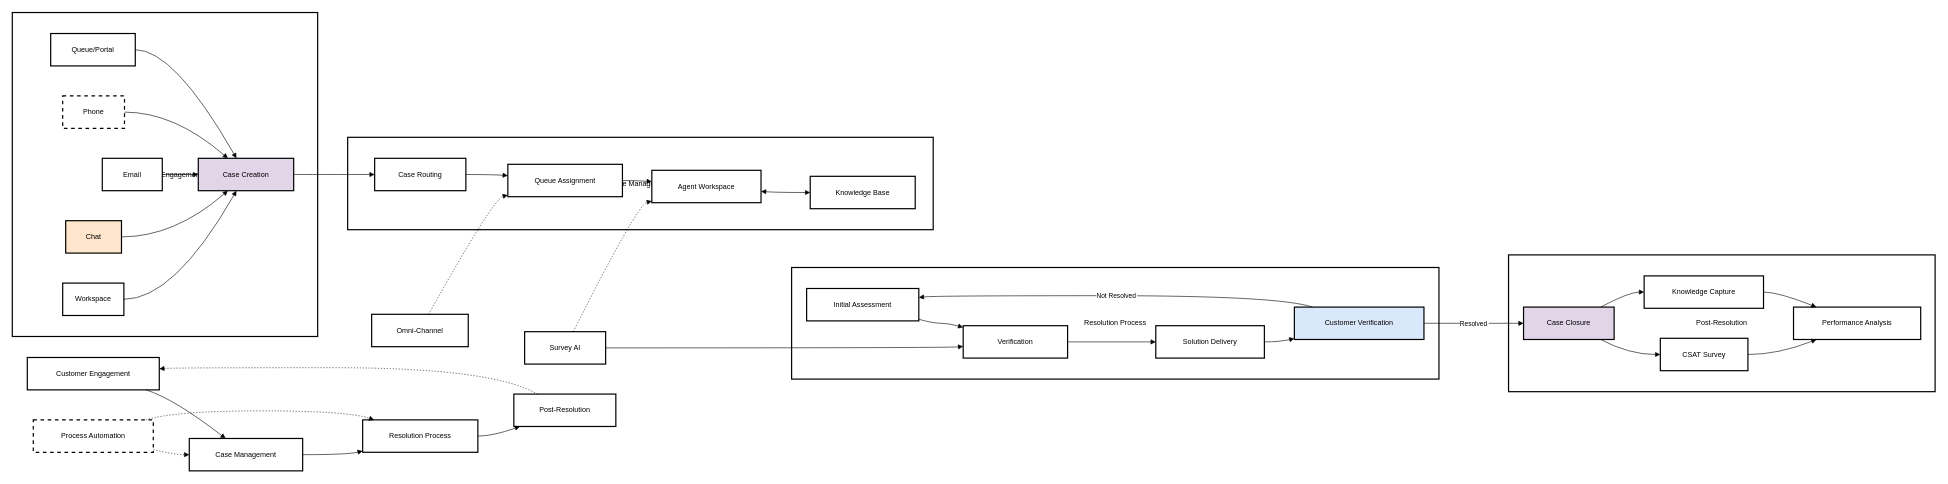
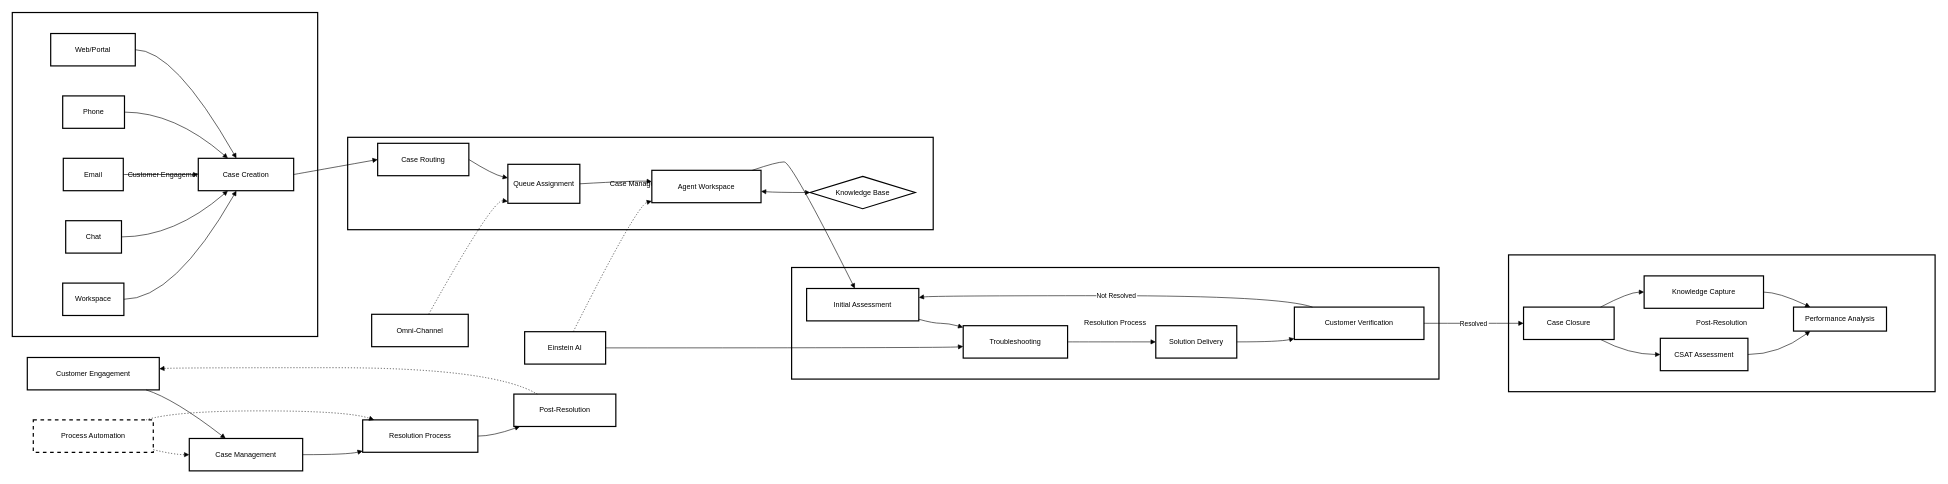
node "Queue/Portal": label "Queue/Portal" -> "Web/Portal"
node "Phone": style dashed -> solid
node "Email": moved (132, 174) -> (93, 174)
node "Case Creation": fillcolor #e1d5e7 -> #ffffff
node "Case Routing": moved (420, 174) -> (423, 159)
edge "Agent Workspace" -> "Initial Assessment": added
node "Queue Assignment": size 115x32 -> 72x39
node "Knowledge Base": shape rectangle -> diamond
node "Chat": fillcolor #ffe6cc -> #ffffff
node "Customer Verification": fillcolor #dae8fc -> #ffffff
node "Case Closure": fillcolor #e1d5e7 -> #ffffff
node "Performance Analysis": size 127x32 -> 93x24
node "Verification": label "Verification" -> "Troubleshooting"
node "Solution Delivery": size 109x32 -> 81x32
node "Survey AI": label "Survey AI" -> "Einstein AI"
node "CSAT Survey": label "CSAT Survey" -> "CSAT Assessment"
